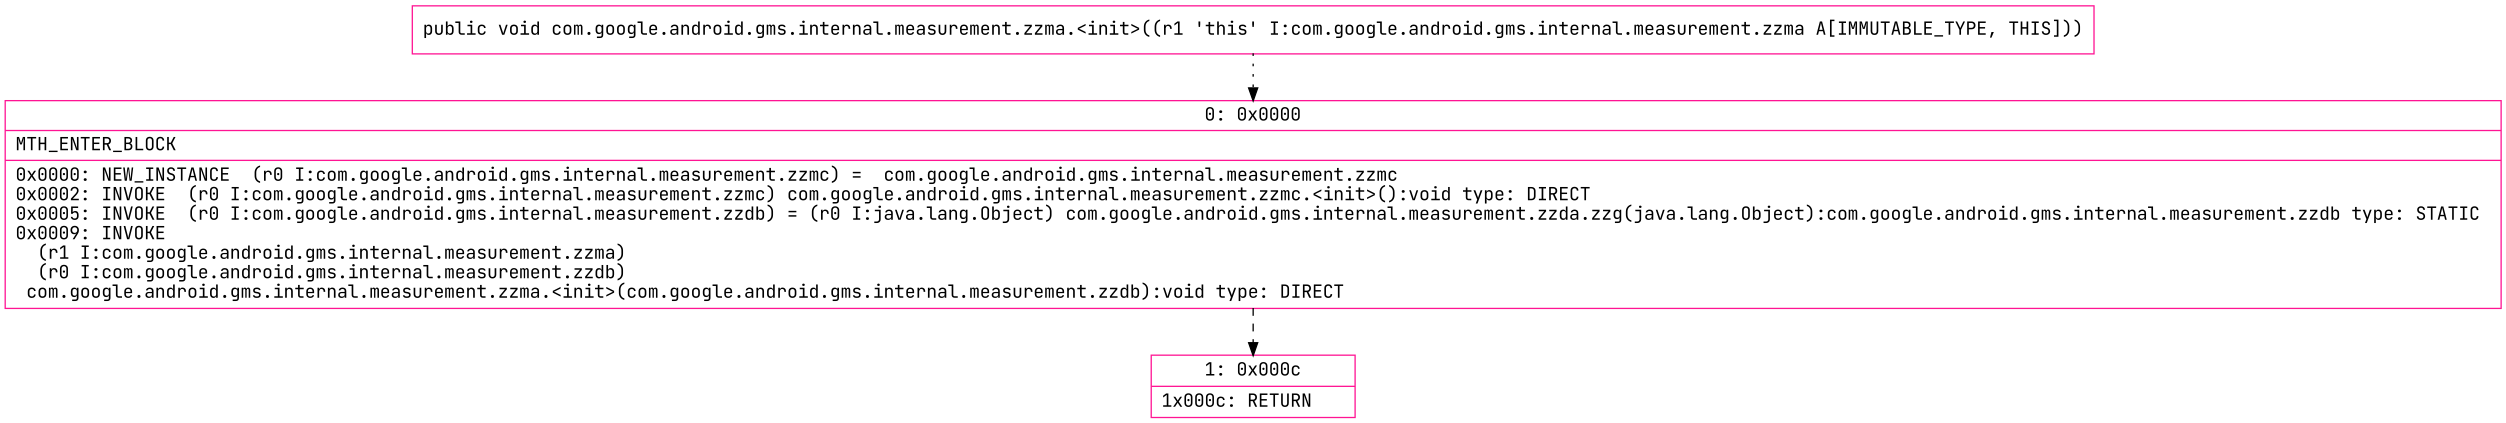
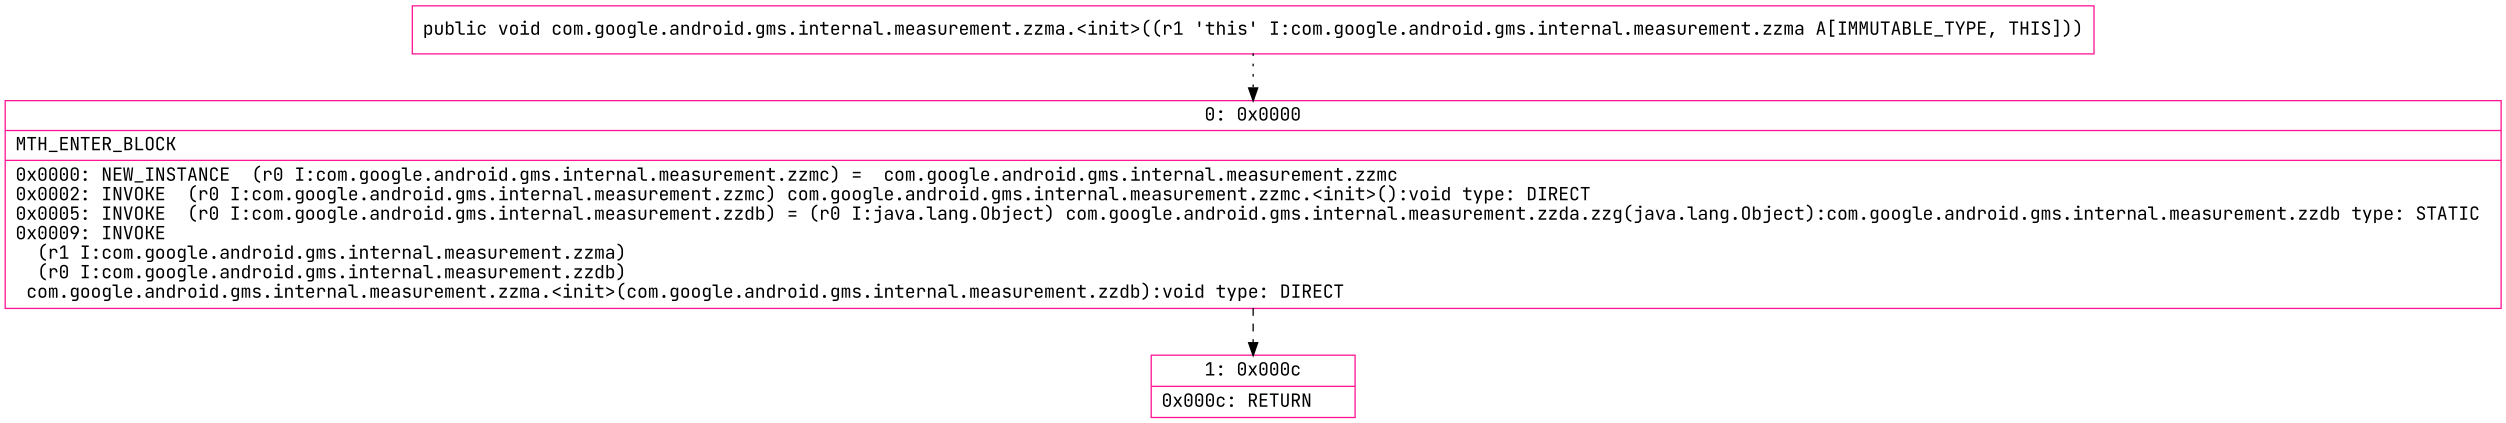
node "1: 0x000c": text "1x000c: RETURN" -> "0x000c: RETURN"
